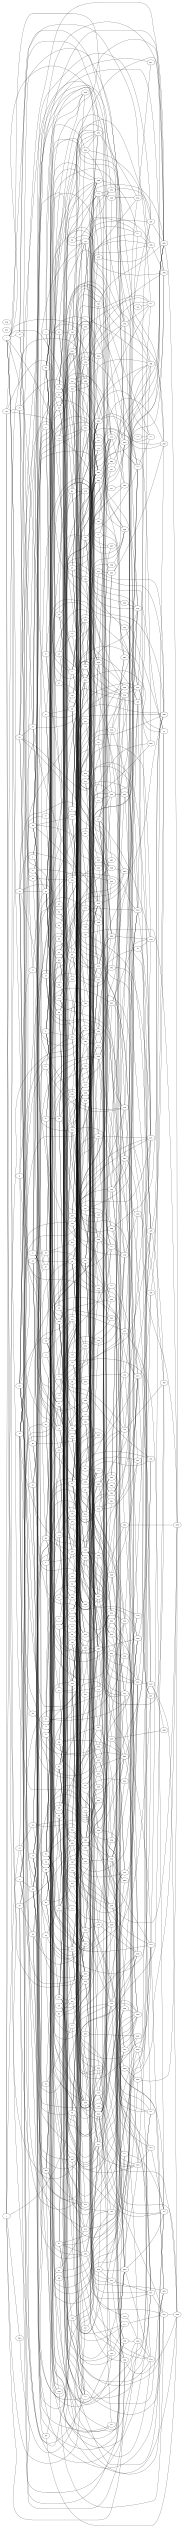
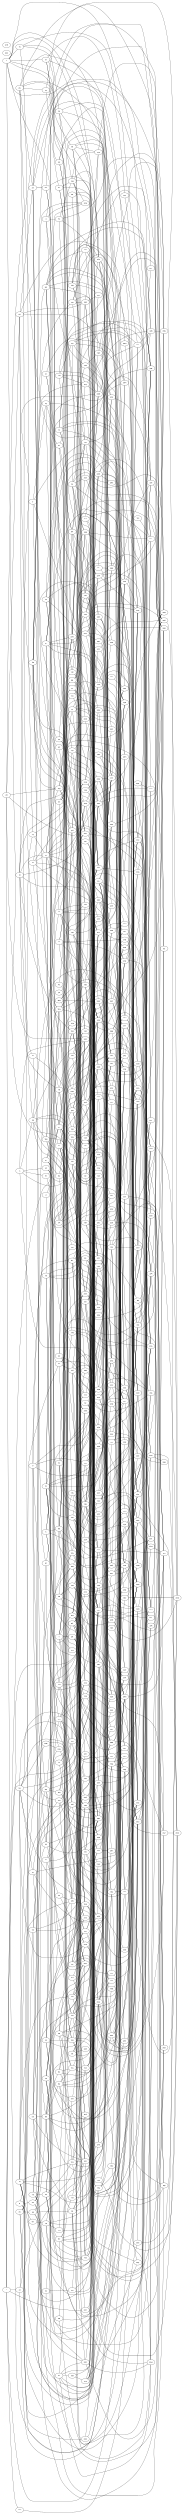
node "10": removed
